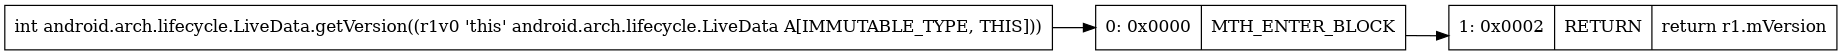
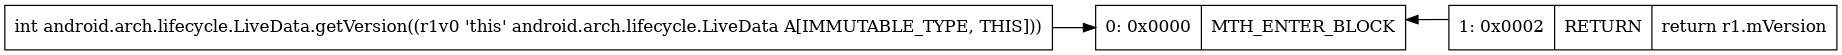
edge "0: 0x0000" -> "1: 0x0002": reversed
